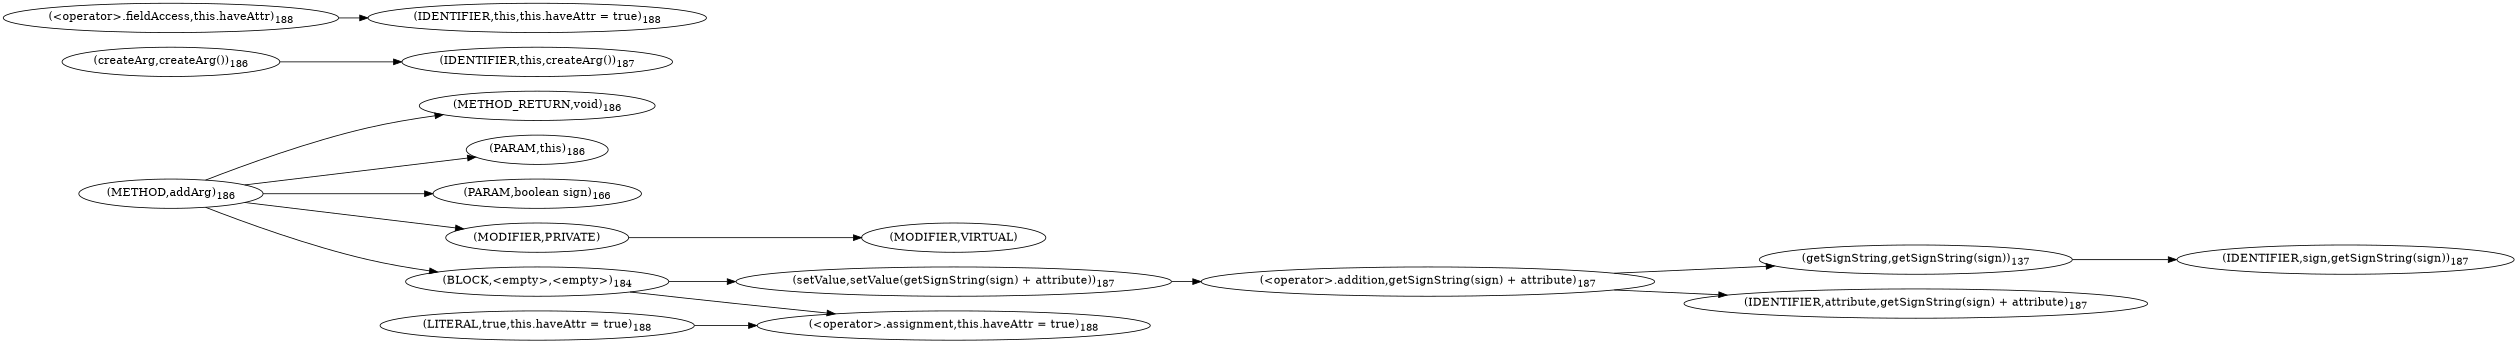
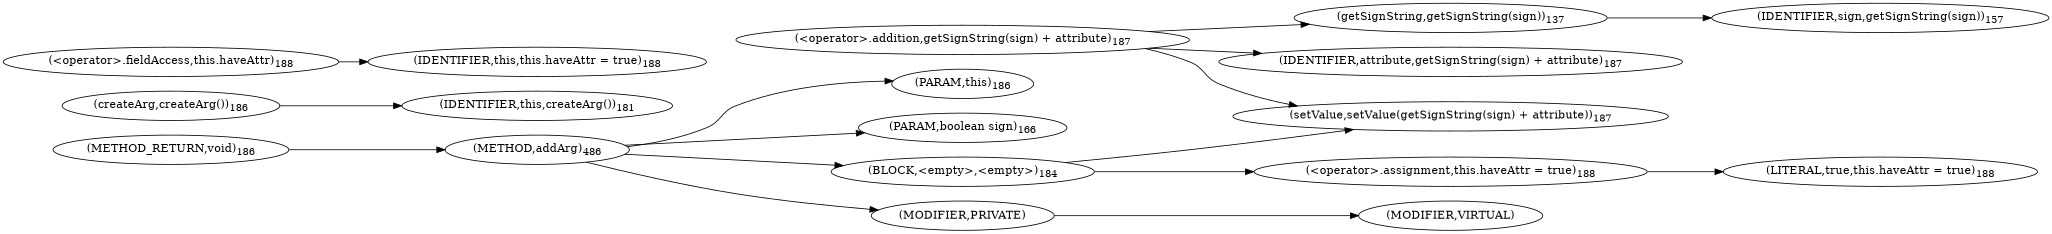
node "(IDENTIFIER,this,createArg())": text "187" -> "181"
edge "(METHOD,addArg)" -> "(METHOD_RETURN,void)": reversed
node "(METHOD,addArg)": text "186" -> "486"
node "(IDENTIFIER,sign,getSignString(sign))": text "187" -> "157"
edge "(setValue,setValue(getSignString(sign) + attribute))" -> "(<operator>.addition,getSignString(sign) + attribute)": reversed
edge "(LITERAL,true,this.haveAttr = true)" -> "(<operator>.assignment,this.haveAttr = true)": reversed
